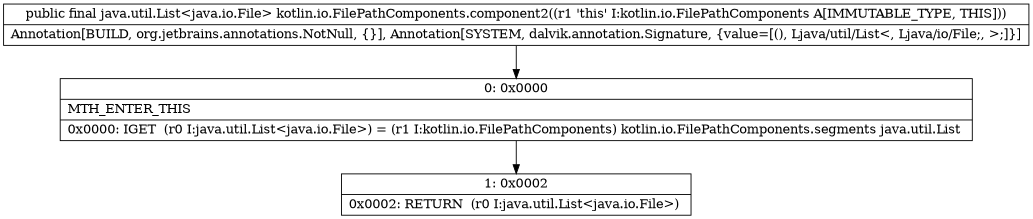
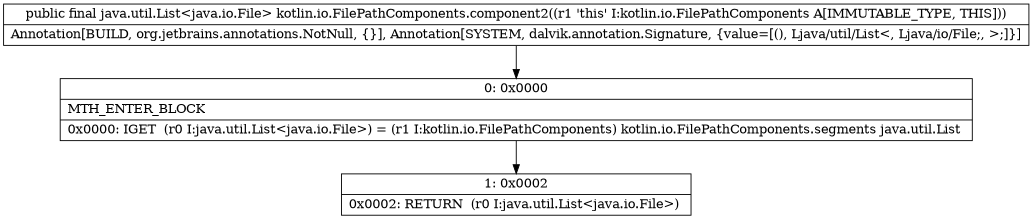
node "0: 0x0000": text "MTH_ENTER_THIS" -> "MTH_ENTER_BLOCK"
